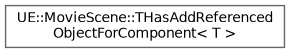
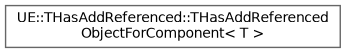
node "UE::MovieScene::THasAddReferenced ObjectForComponent< T >": label "UE::MovieScene::THasAddReferenced ObjectForComponent< T >" -> "UE::THasAddReferenced::THasAddReferenced ObjectForComponent< T >"
